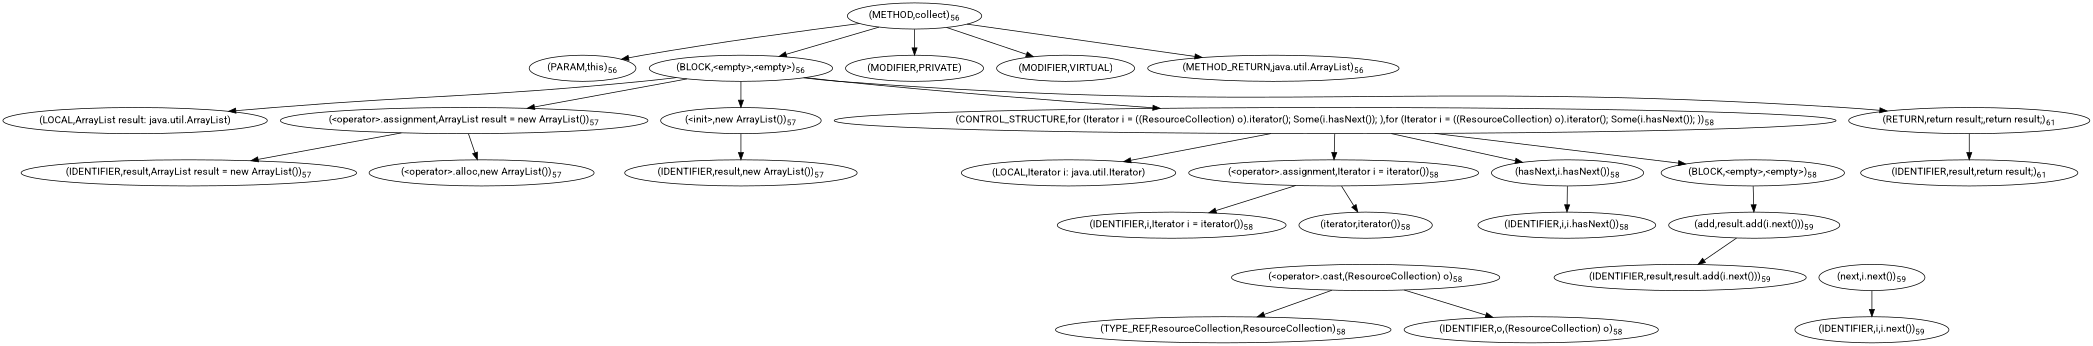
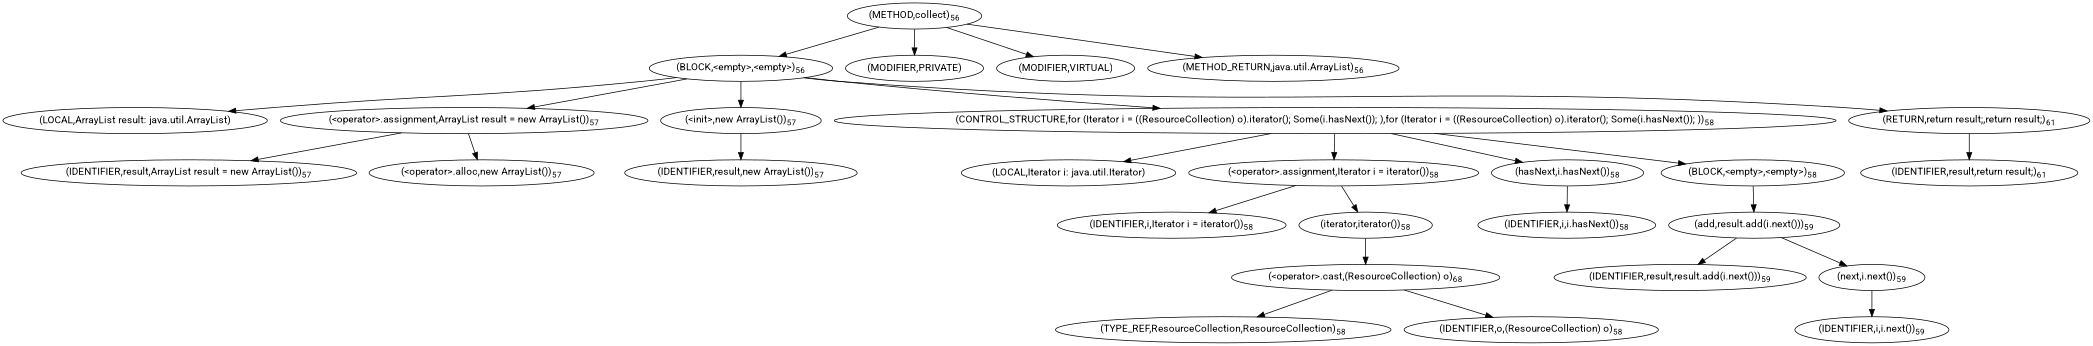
node "(PARAM,this)": removed
edge "(iterator,iterator())" -> "(<operator>.cast,(ResourceCollection) o)": added
edge "(add,result.add(i.next()))" -> "(next,i.next())": added
node "(<operator>.cast,(ResourceCollection) o)": text "58" -> "68"
